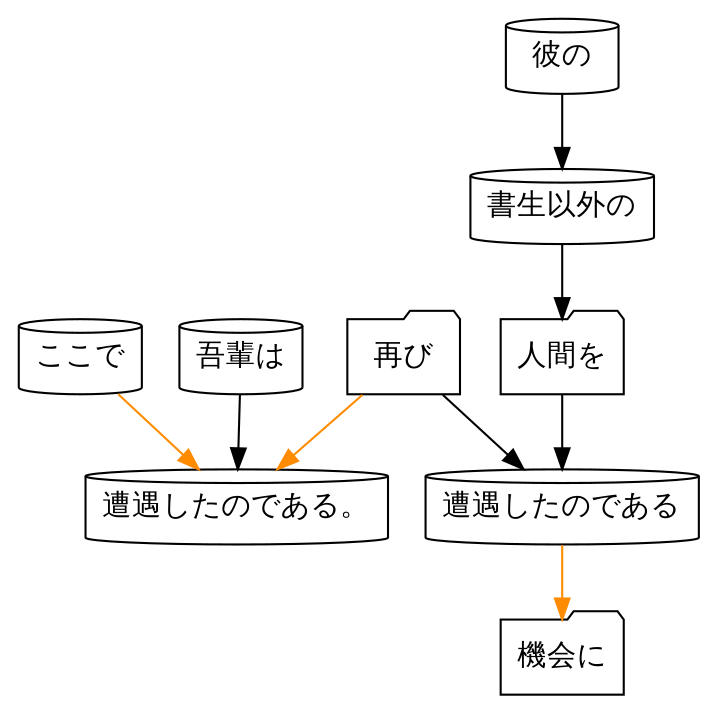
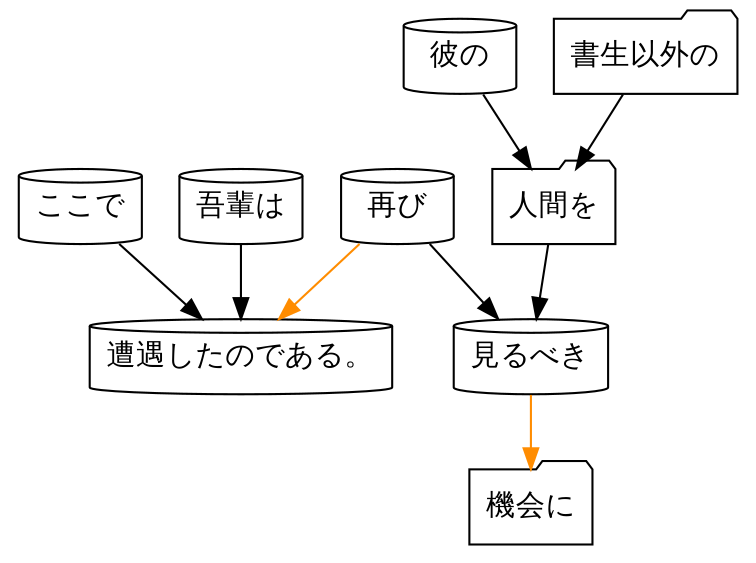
edge "彼の" -> "書生以外の": now "彼の" -> "人間を"
node "書生以外の": shape cylinder -> folder
node "再び": shape folder -> cylinder
edge "ここで" -> "遭遇したのである。": color darkorange -> black
node "遭遇したのである": label "遭遇したのである" -> "見るべき"
